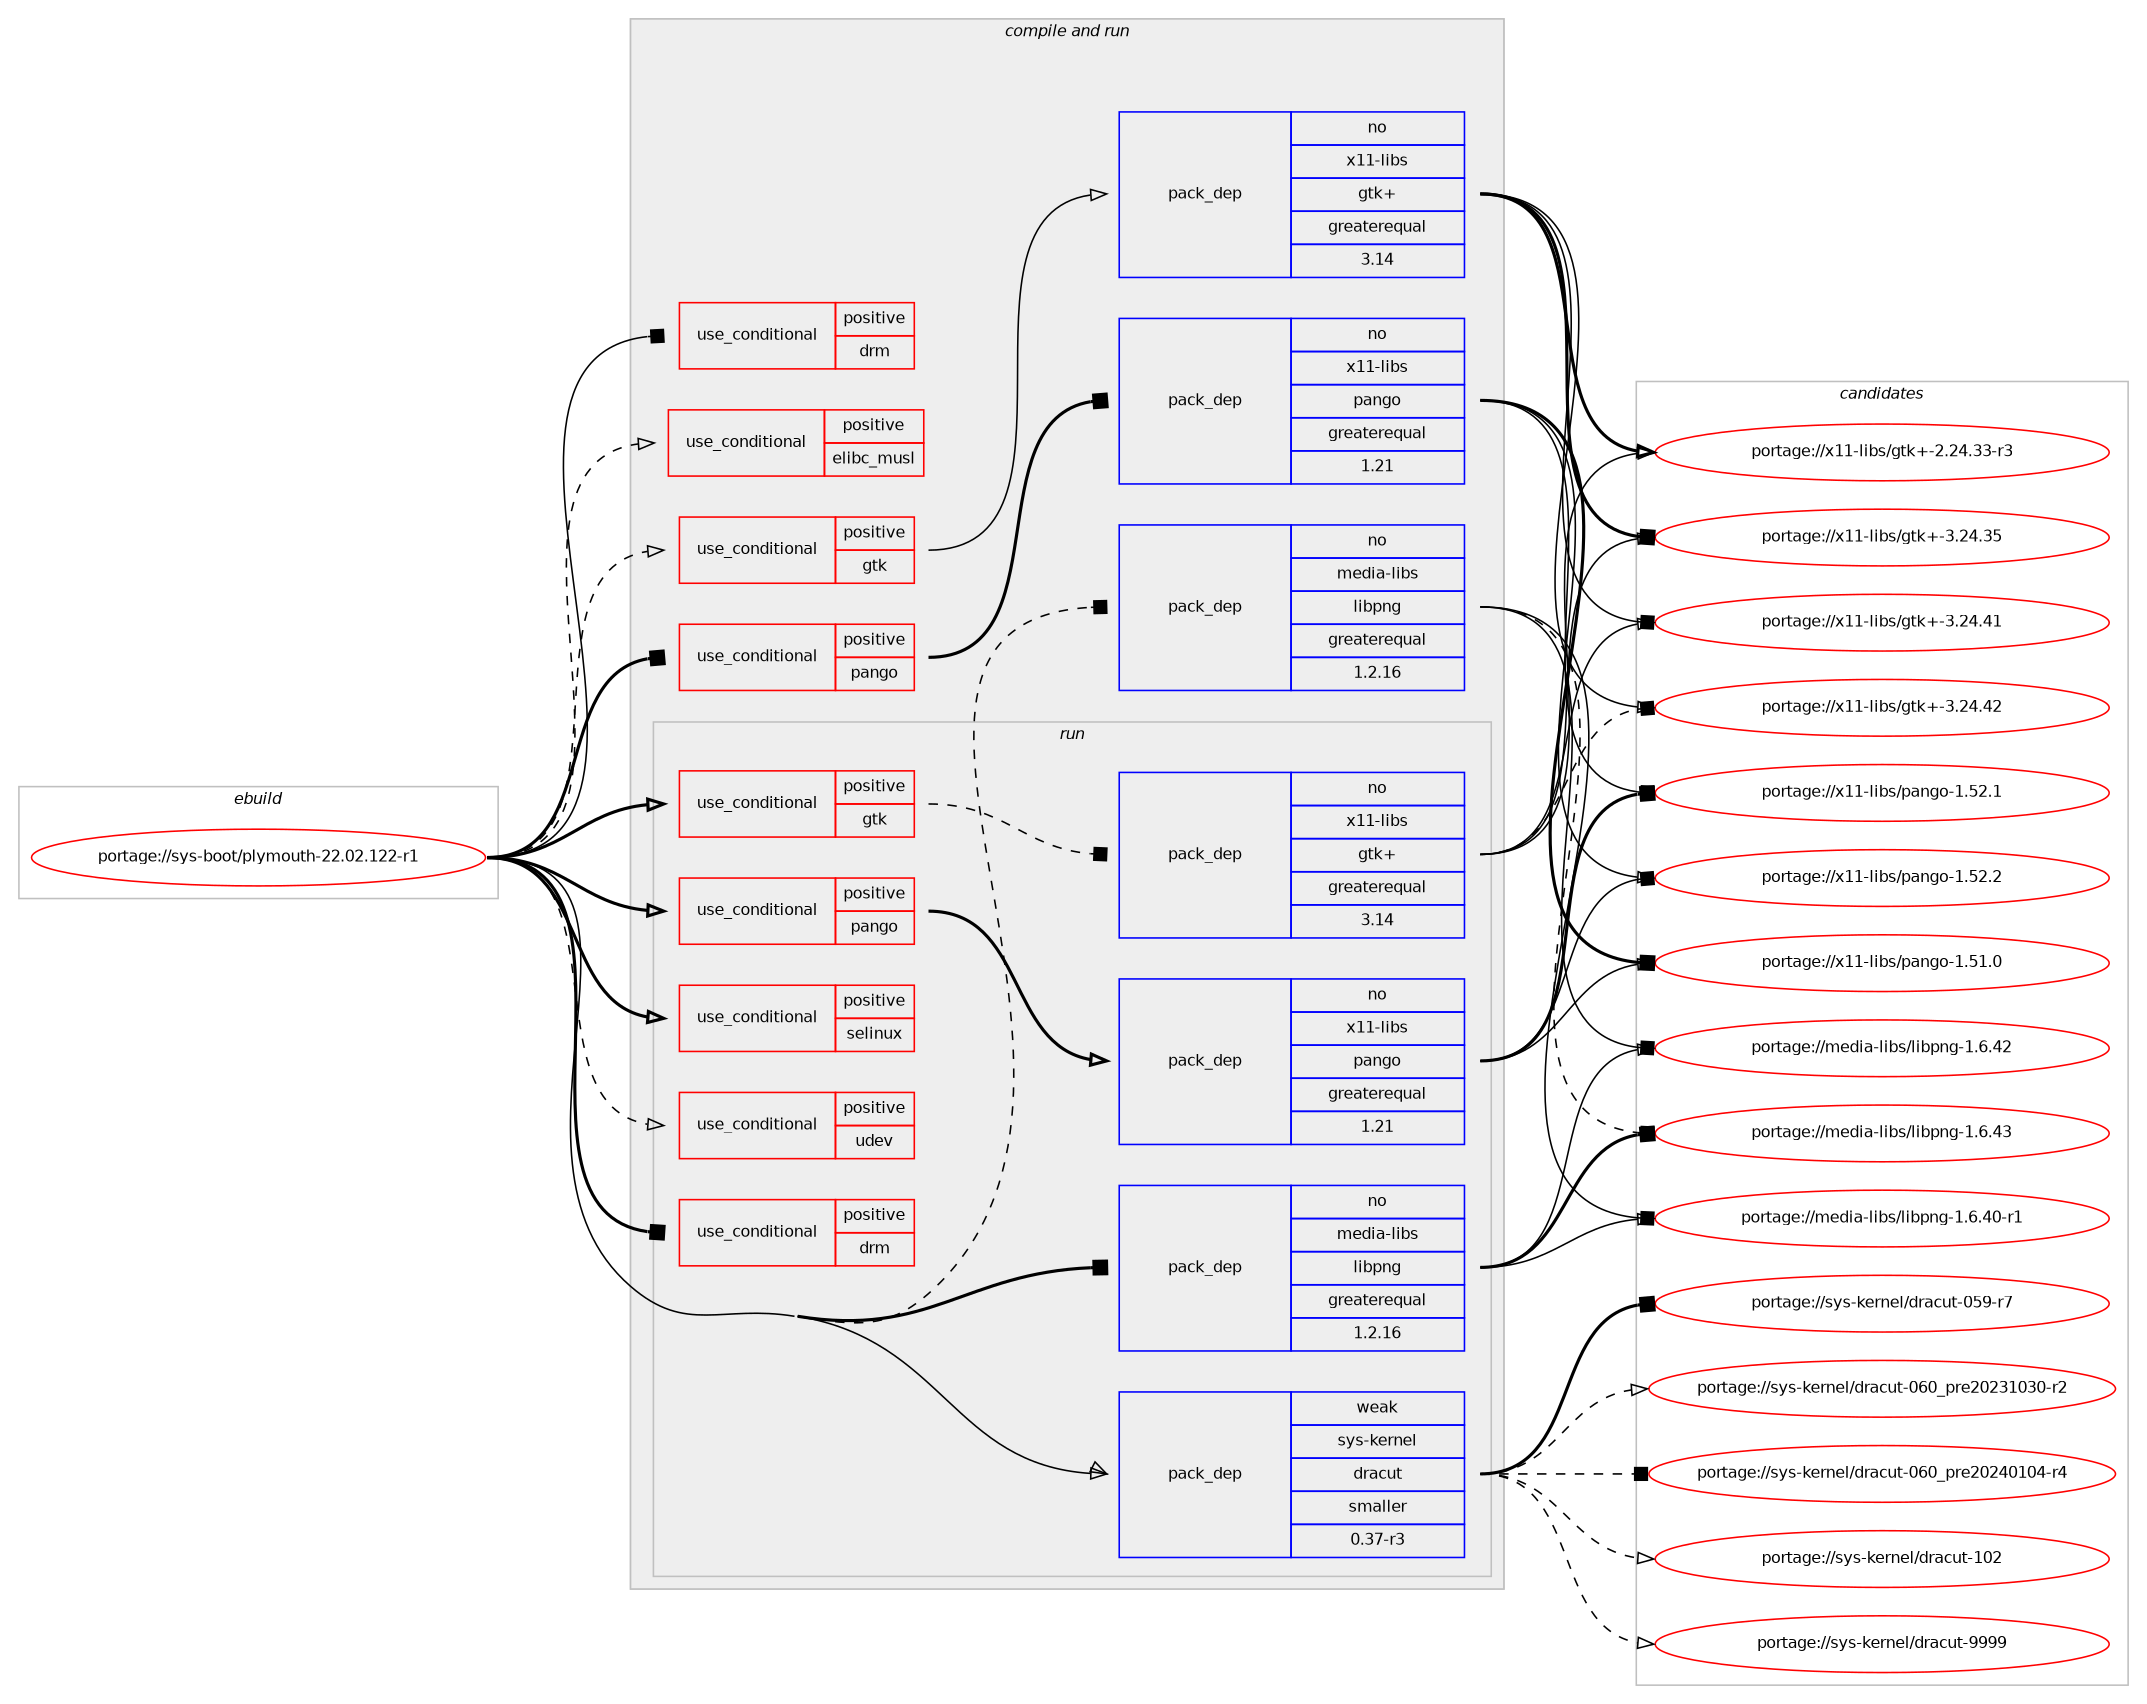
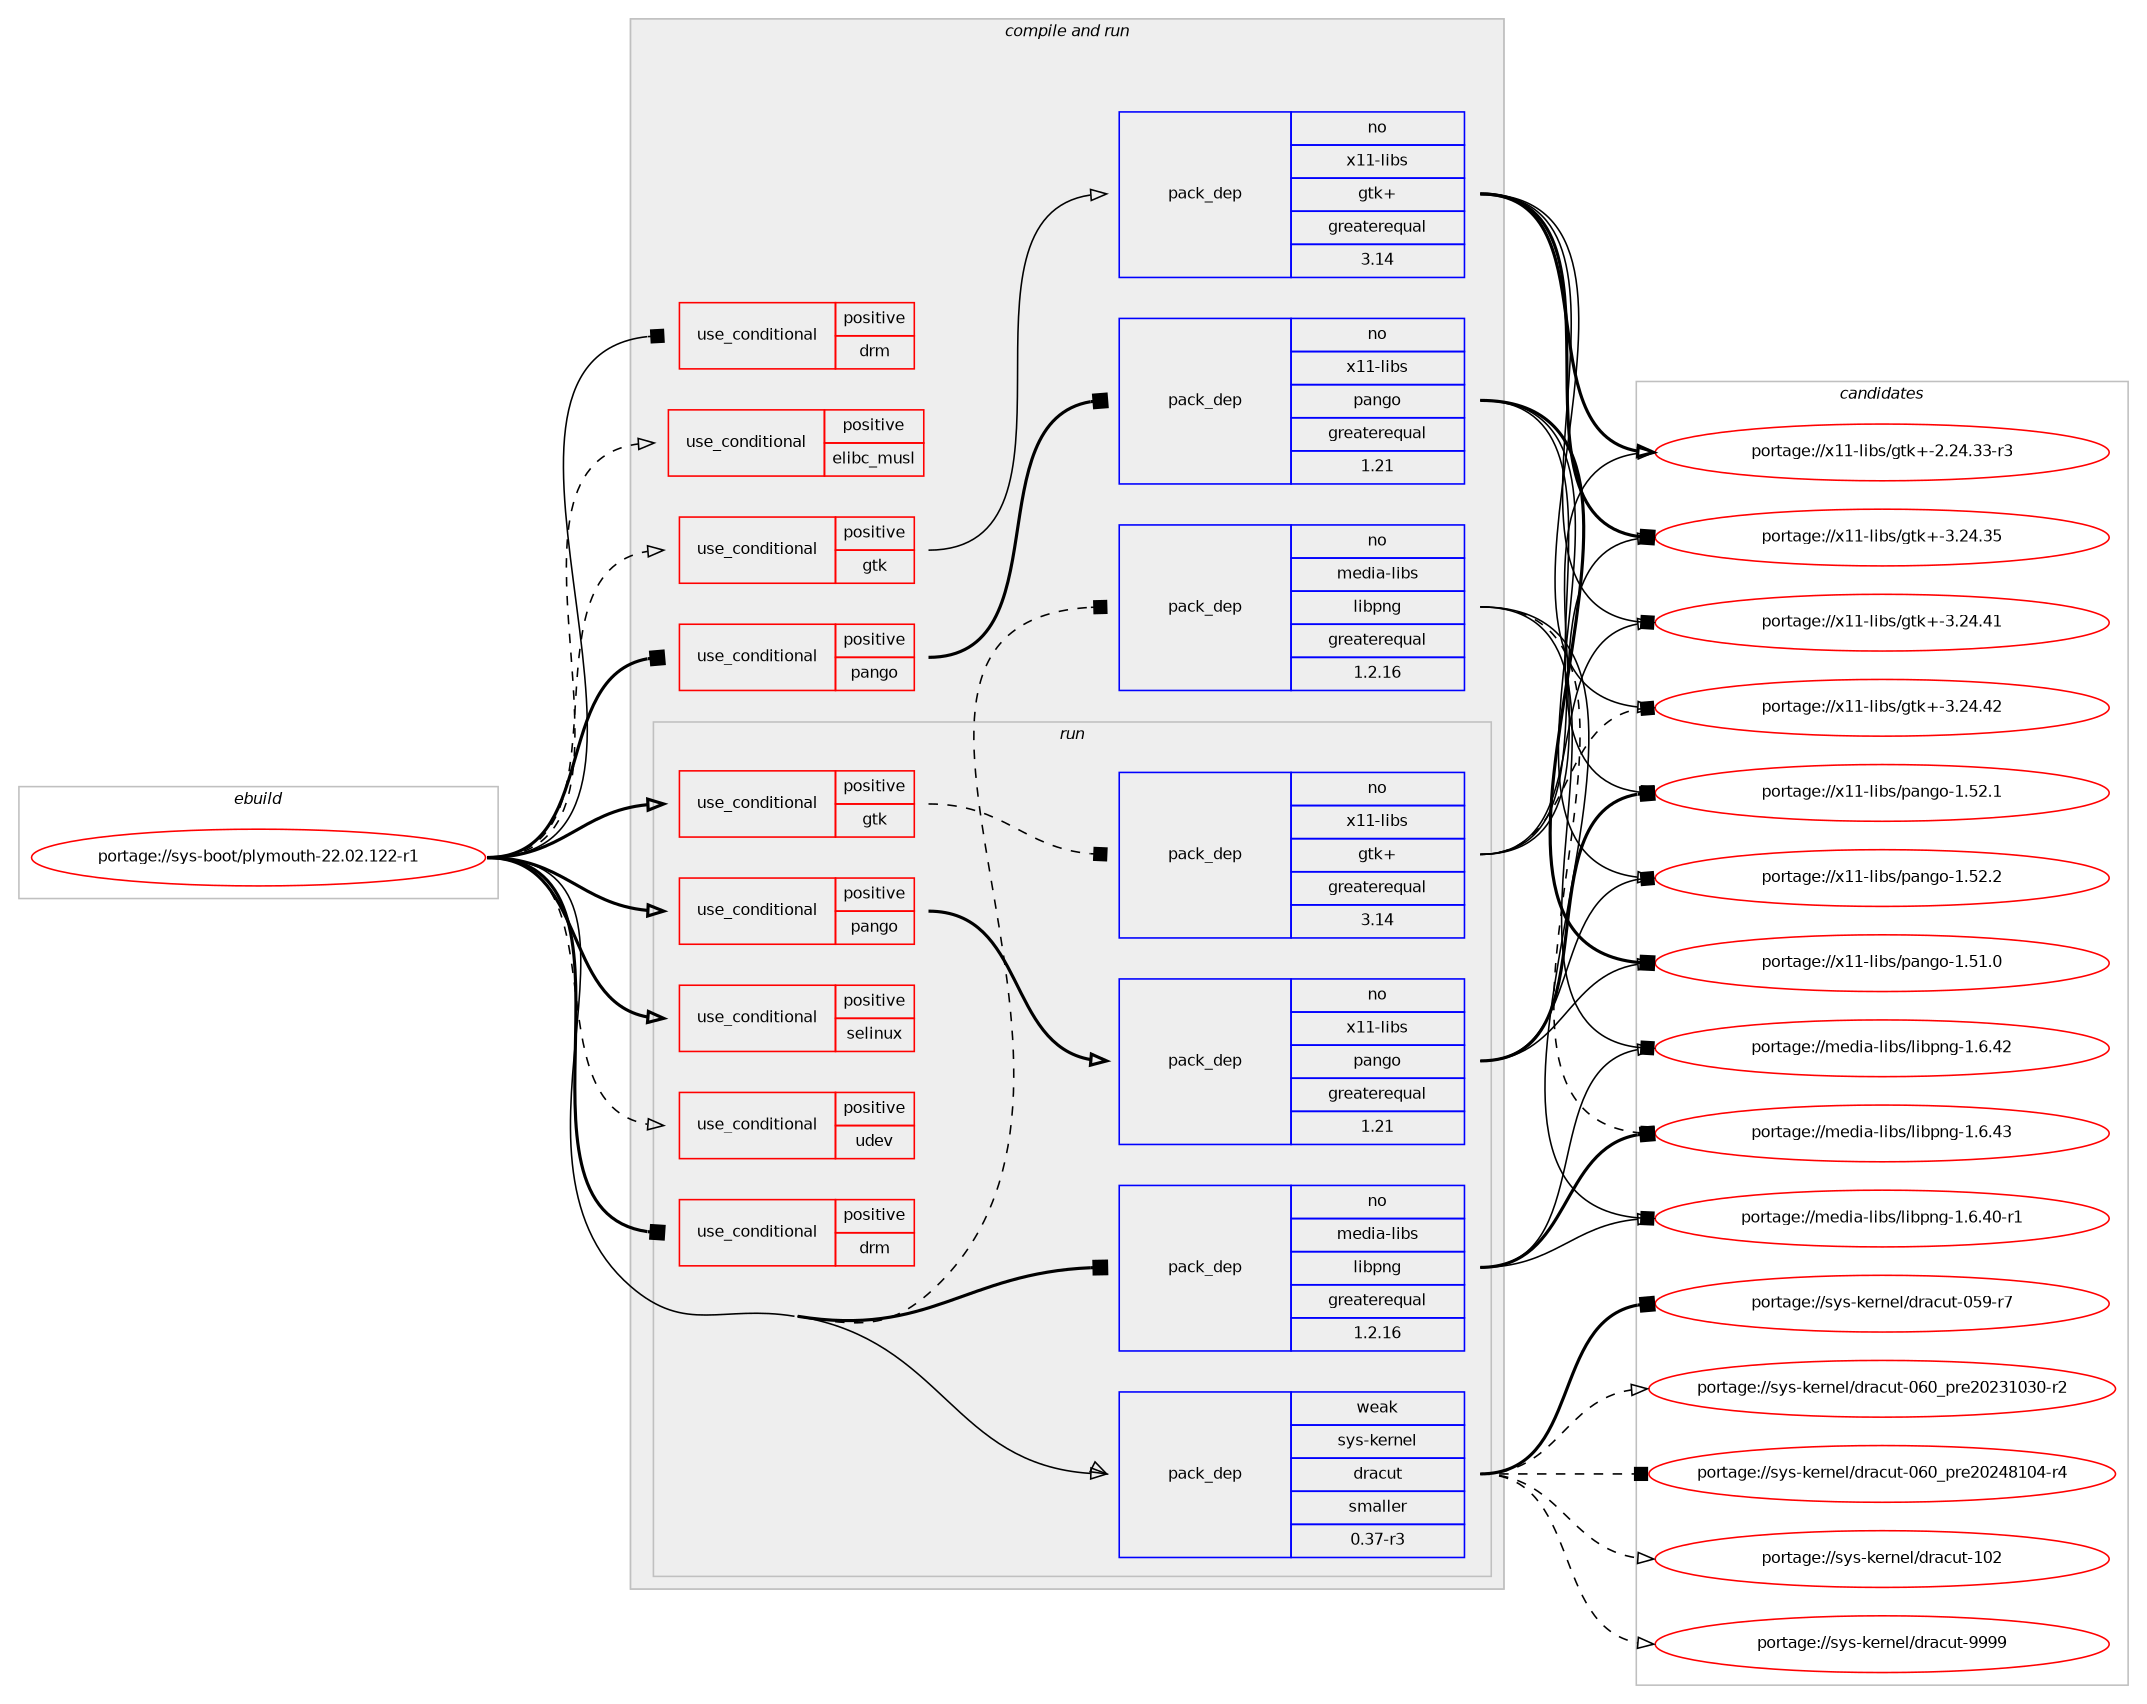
node "portage://sys-kernel/dracut-060_pre20240104-r4": label "portage://sys-kernel/dracut-060_pre20240104-r4" -> "portage://sys-kernel/dracut-060_pre20248104-r4"
